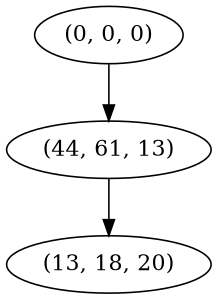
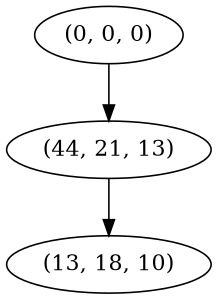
node "(44, 61, 13)": label "(44, 61, 13)" -> "(44, 21, 13)"
node "(13, 18, 20)": label "(13, 18, 20)" -> "(13, 18, 10)"
